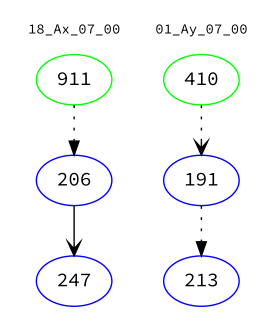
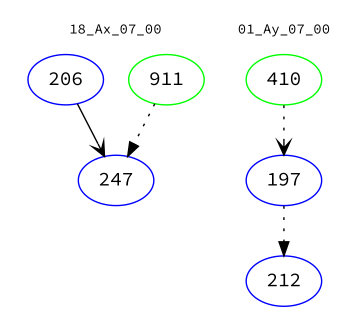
edge "911" -> "206": now "911" -> "247"
node "191": label "191" -> "197"
node "213": label "213" -> "212"
